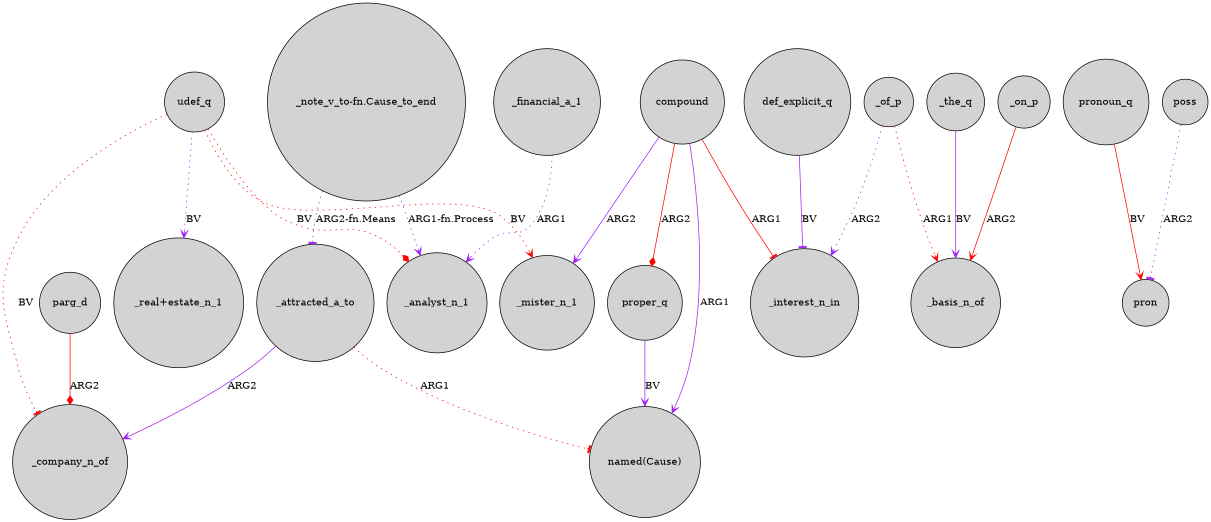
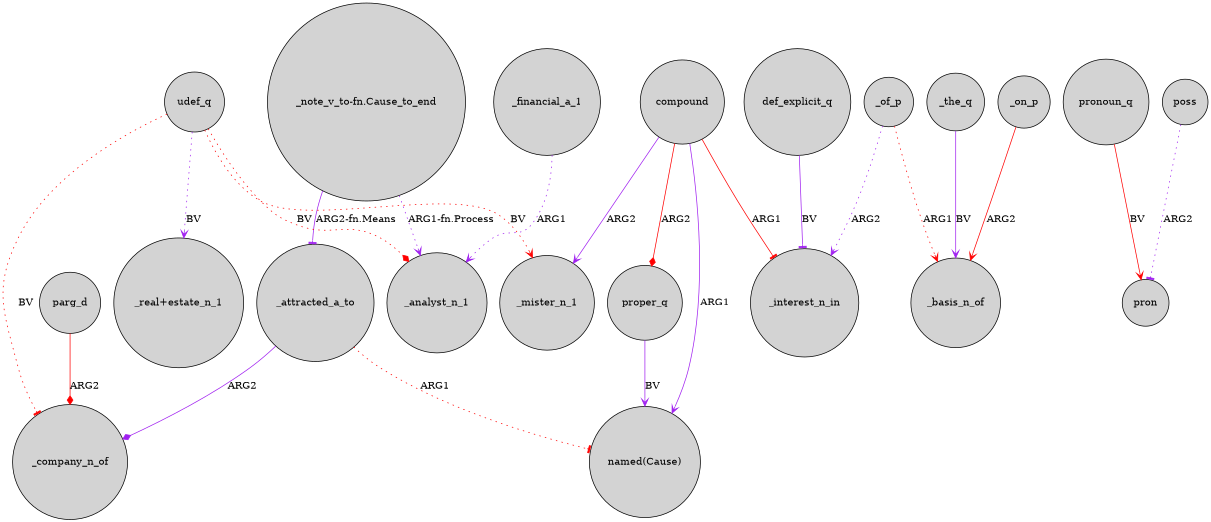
edge "_note_v_to-fn.Cause_to_end" -> "_attracted_a_to": style dotted -> solid
edge "_attracted_a_to" -> "_company_n_of": arrowhead vee -> diamond
